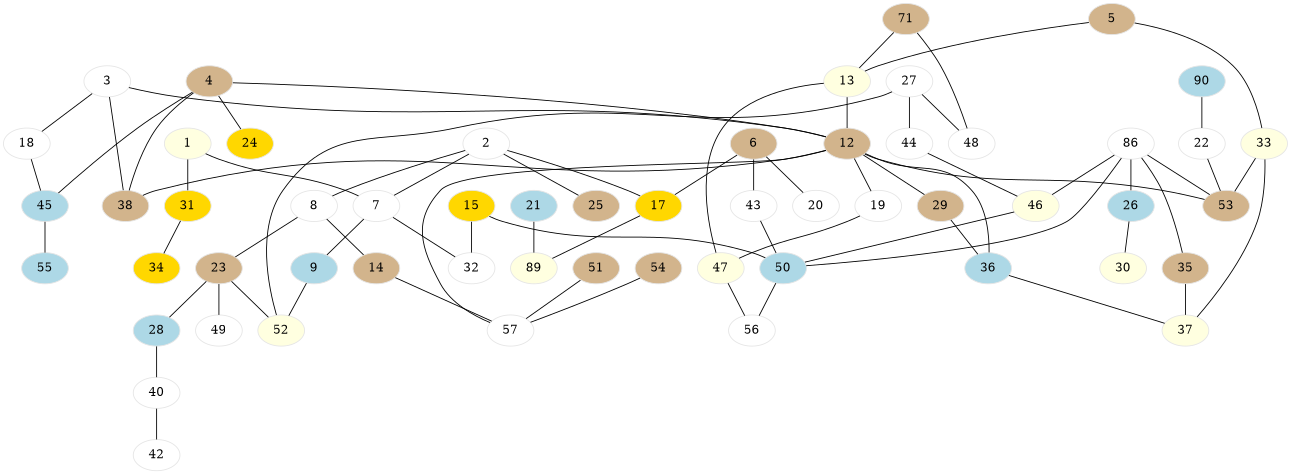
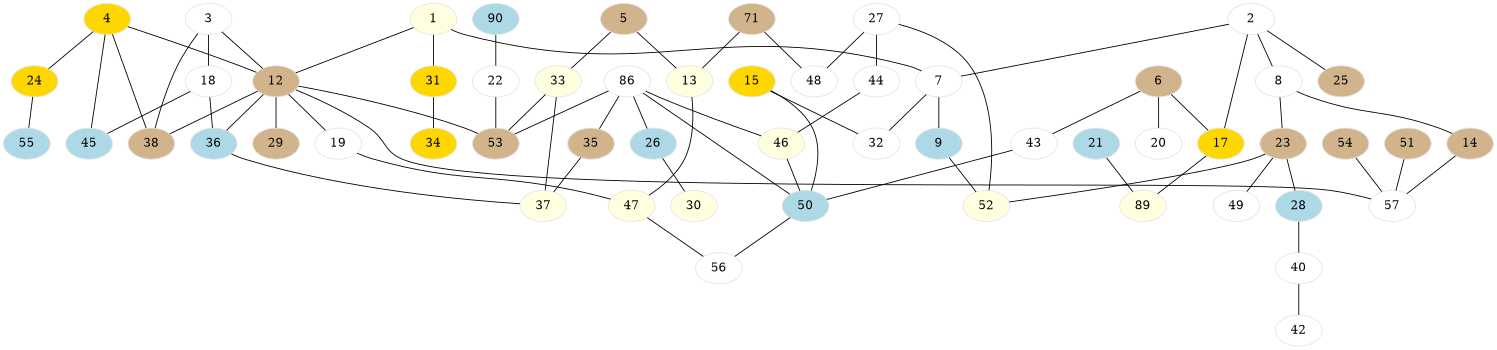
node "4": fillcolor tan -> gold
edge "13" -- "12": now "1" -- "12"
edge "45" -- "55": now "24" -- "55"
edge "29" -- "36": now "18" -- "36"
